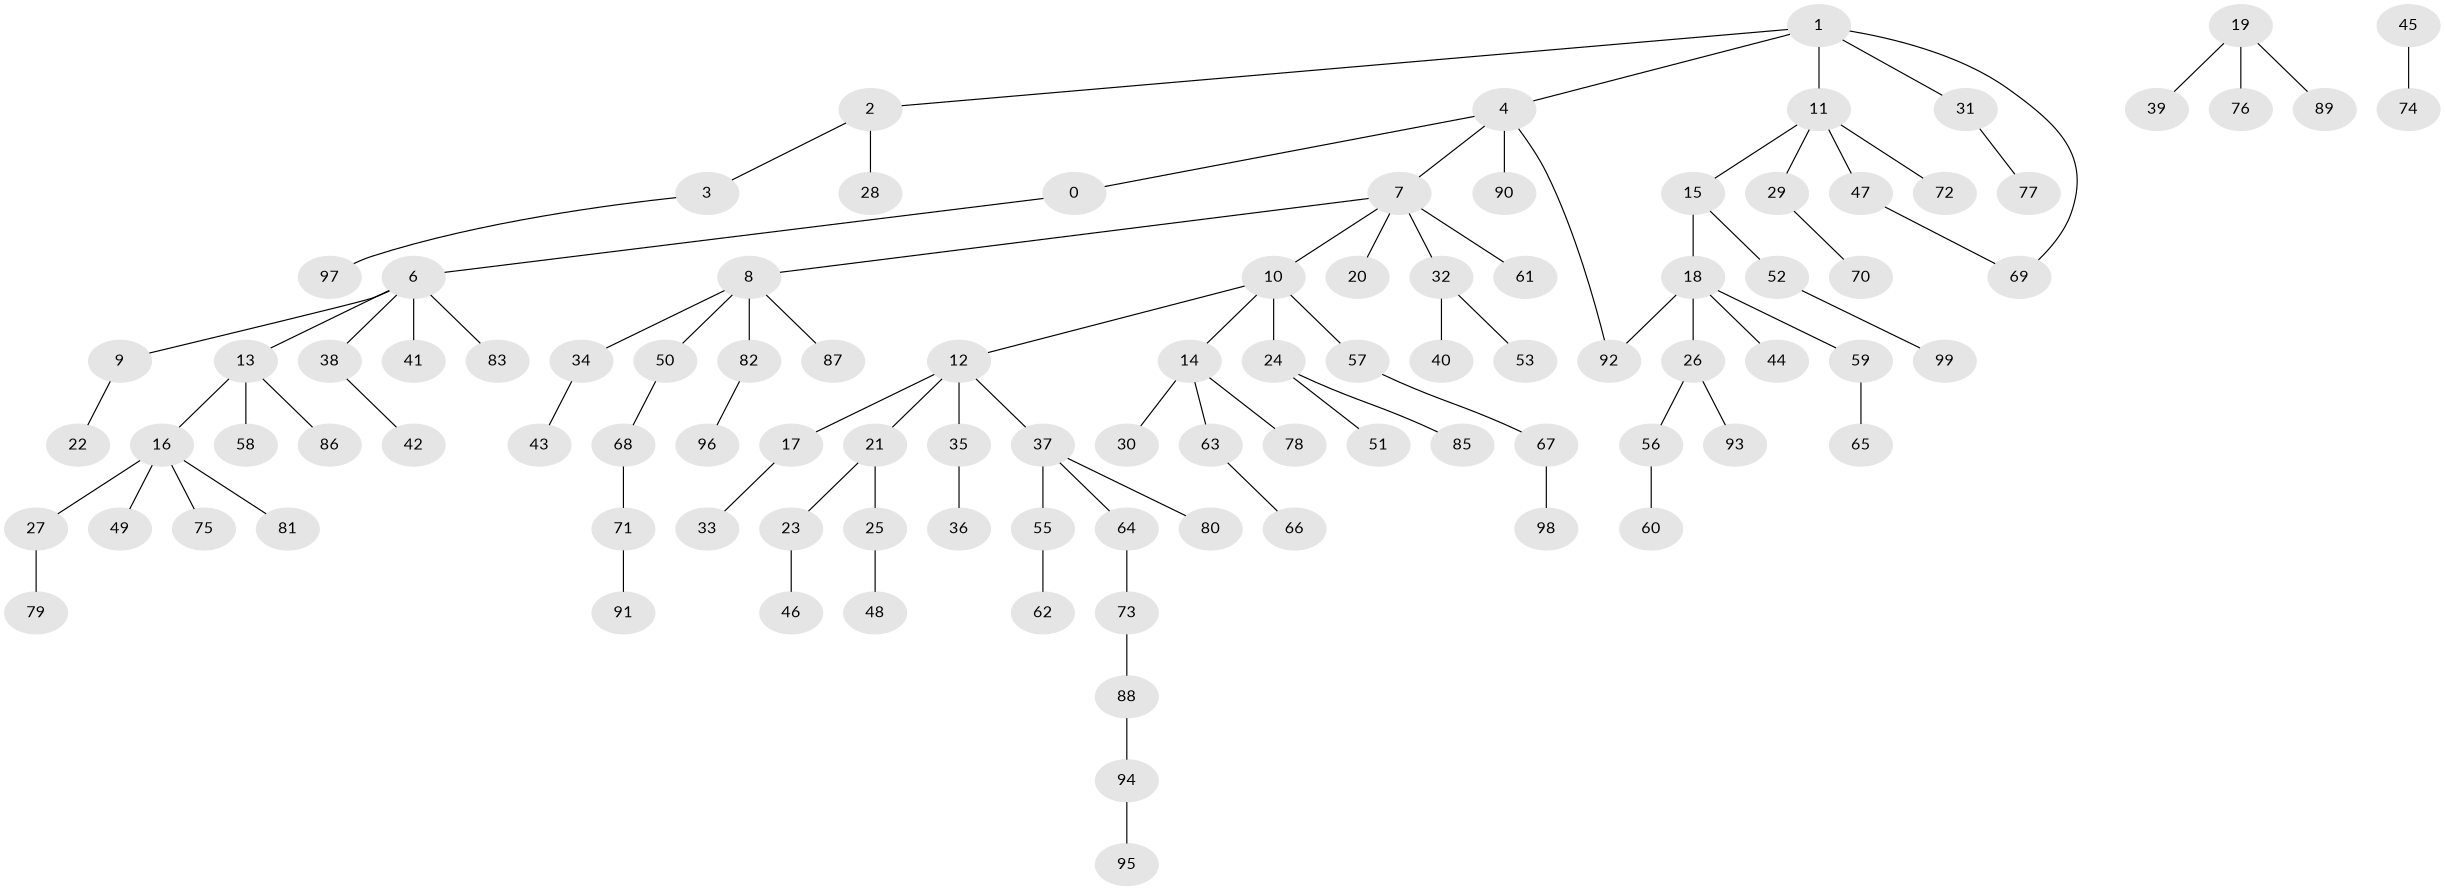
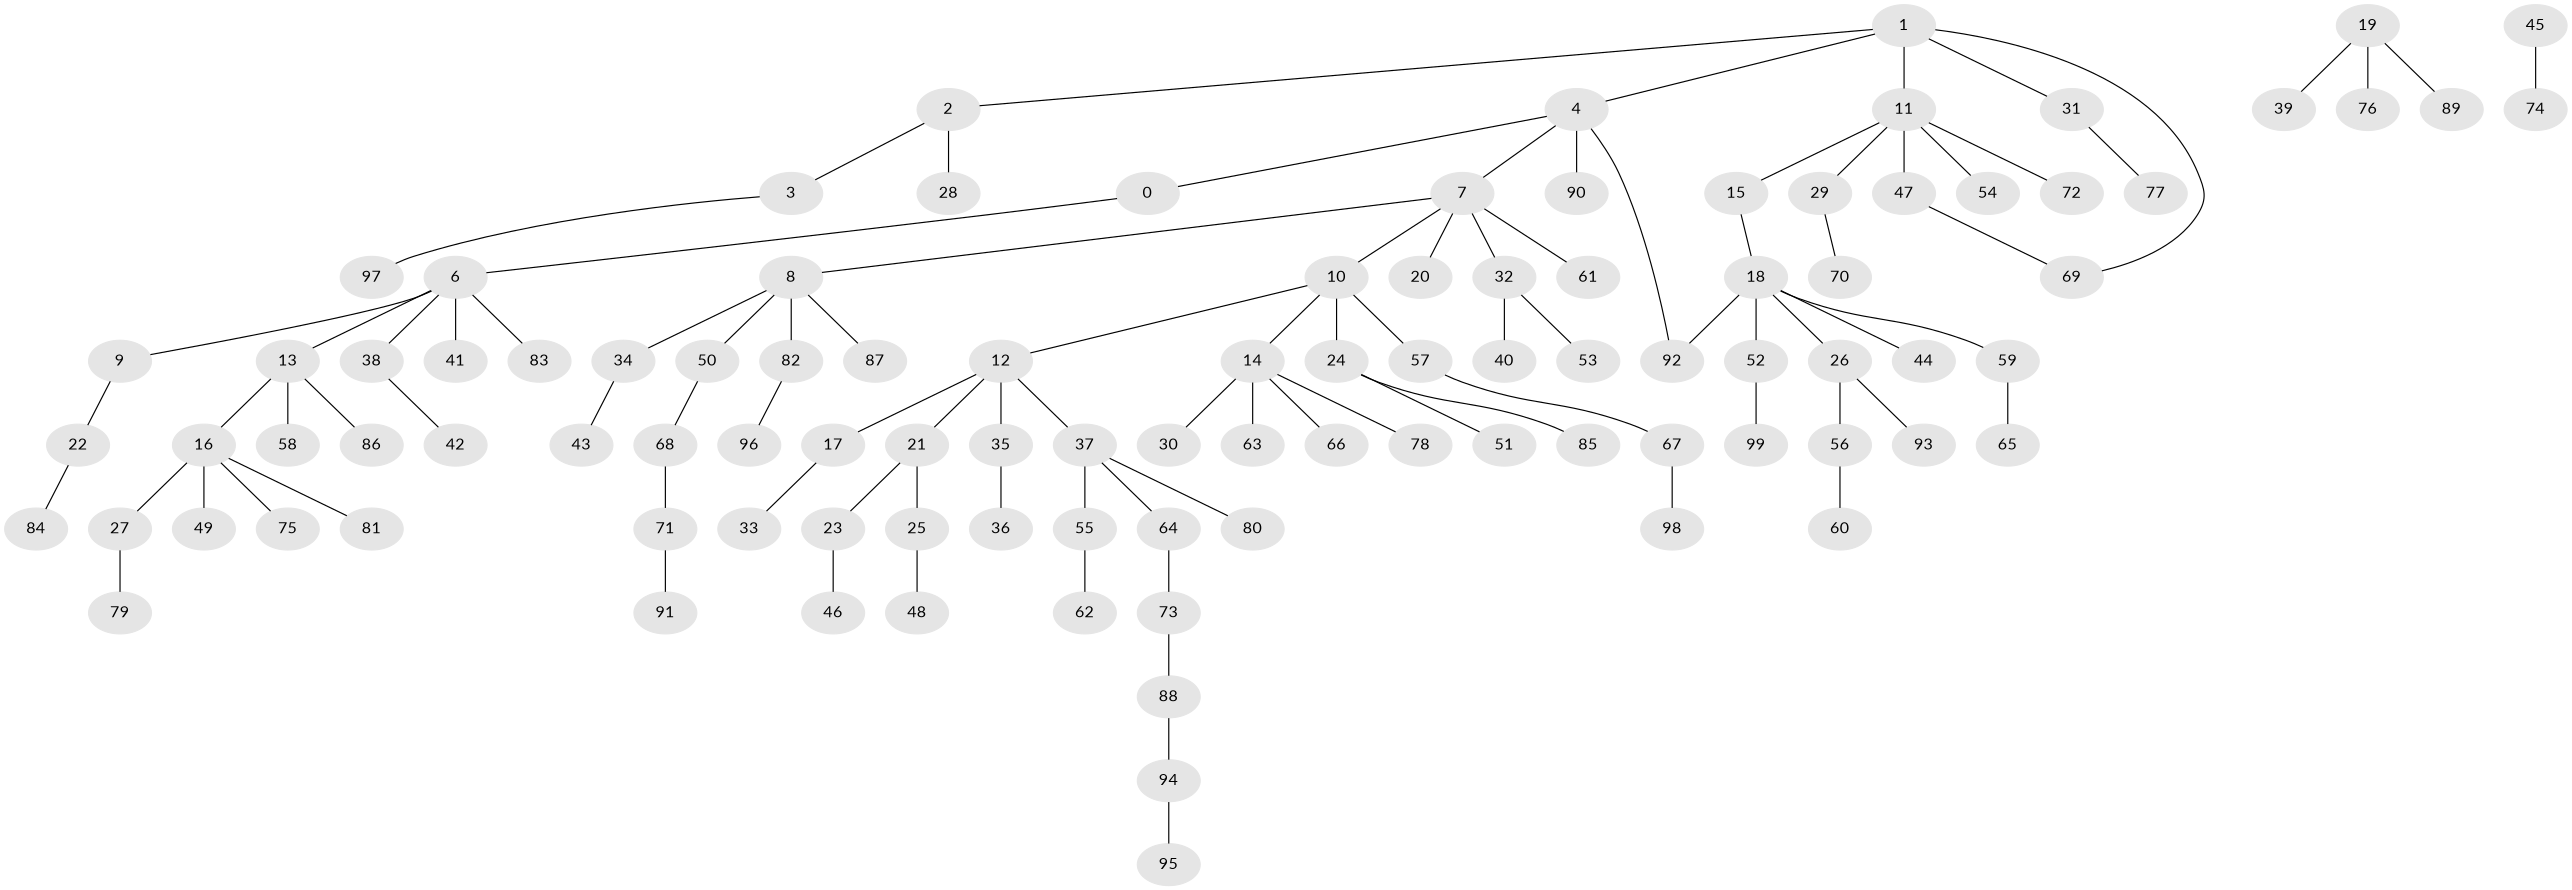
node "54": added
edge "15" -- "52": now "18" -- "52"
edge "63" -- "66": now "14" -- "66"
node "84": added
